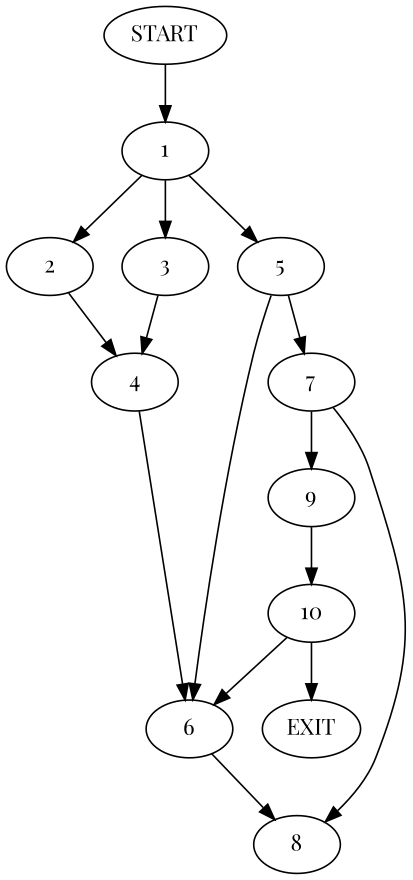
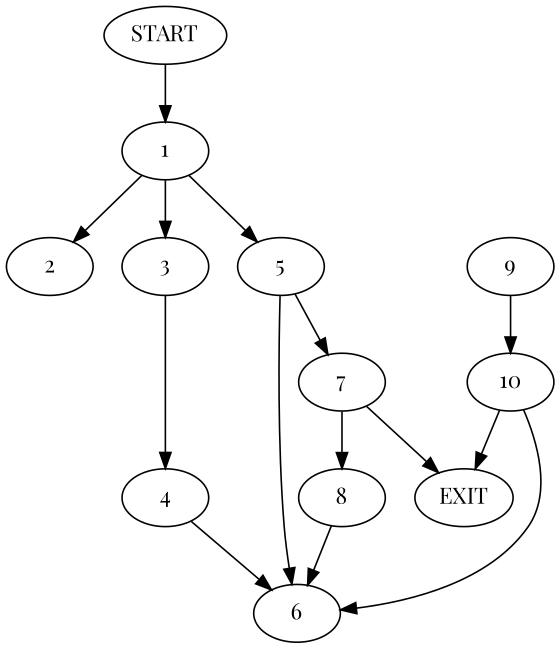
edge "2" -> "4": removed
edge "7" -> "9": now "7" -> "EXIT"
edge "6" -> "8": reversed
